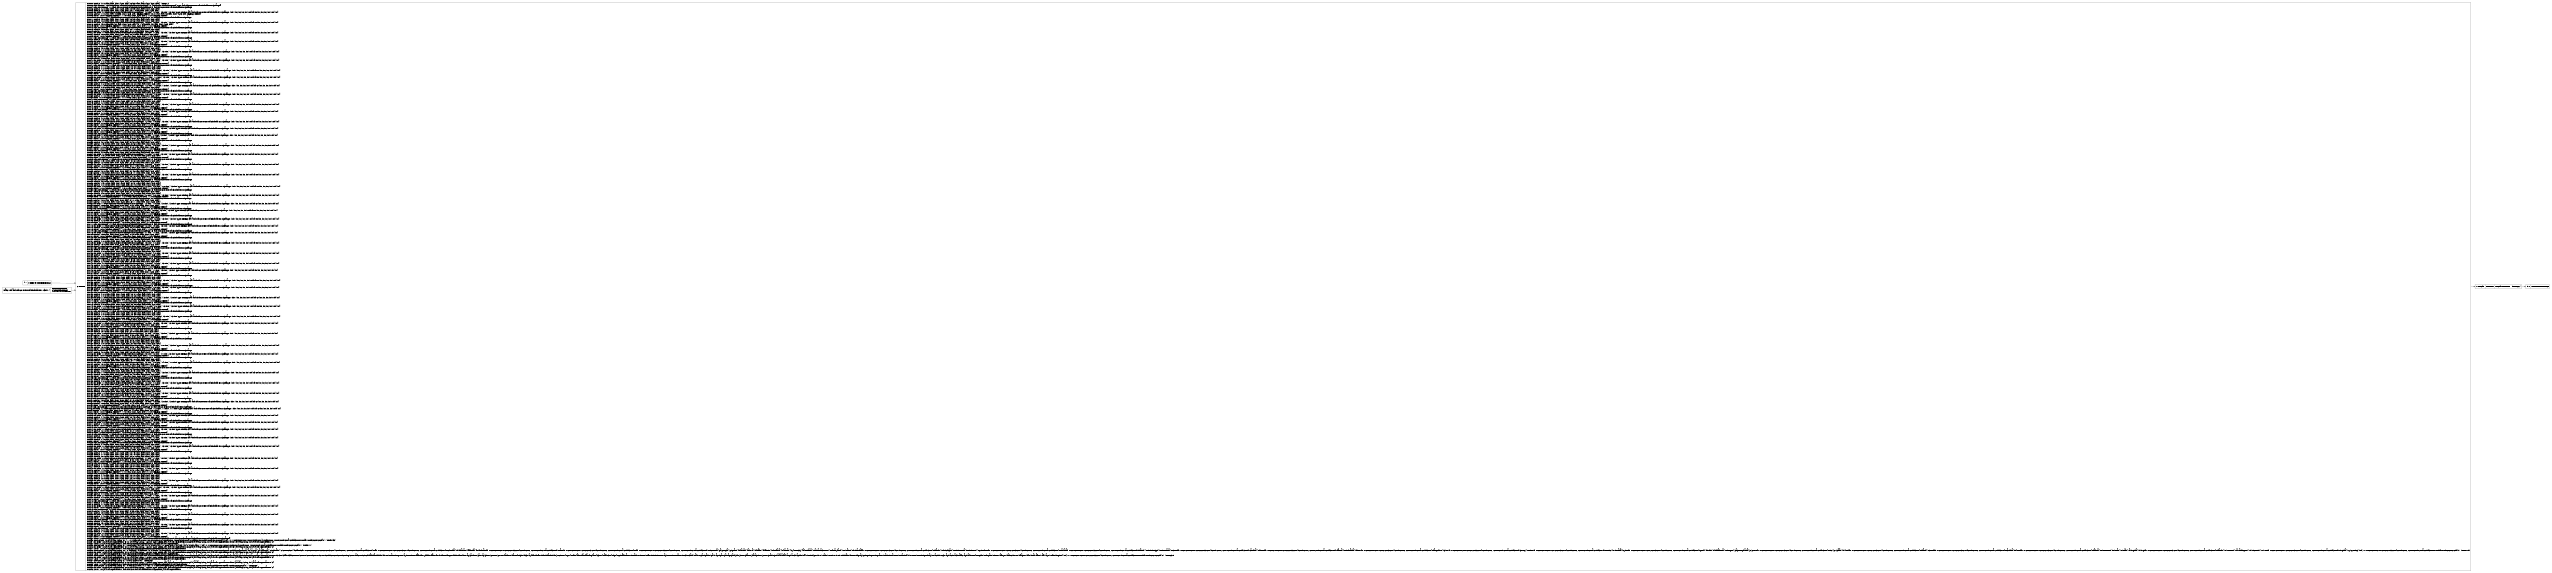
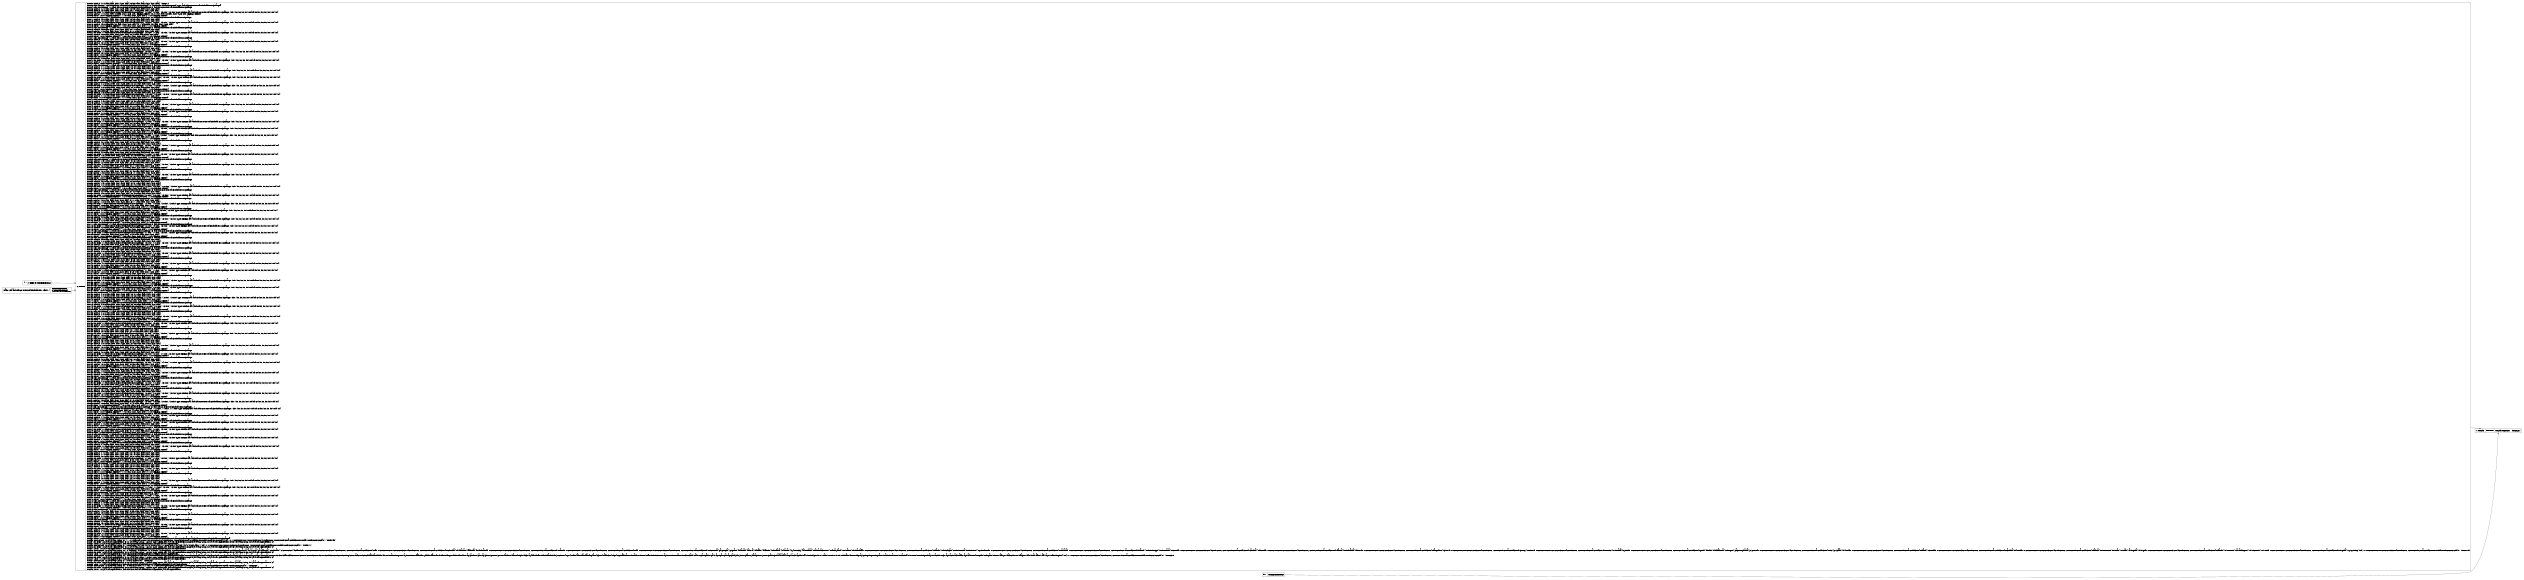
edge "7: 0x02d8" -> "5: ?": reversed
node "5: ?": text "ARRAY_EXIT_BLOCK" -> "MTH_EXIT_BLOCK"
